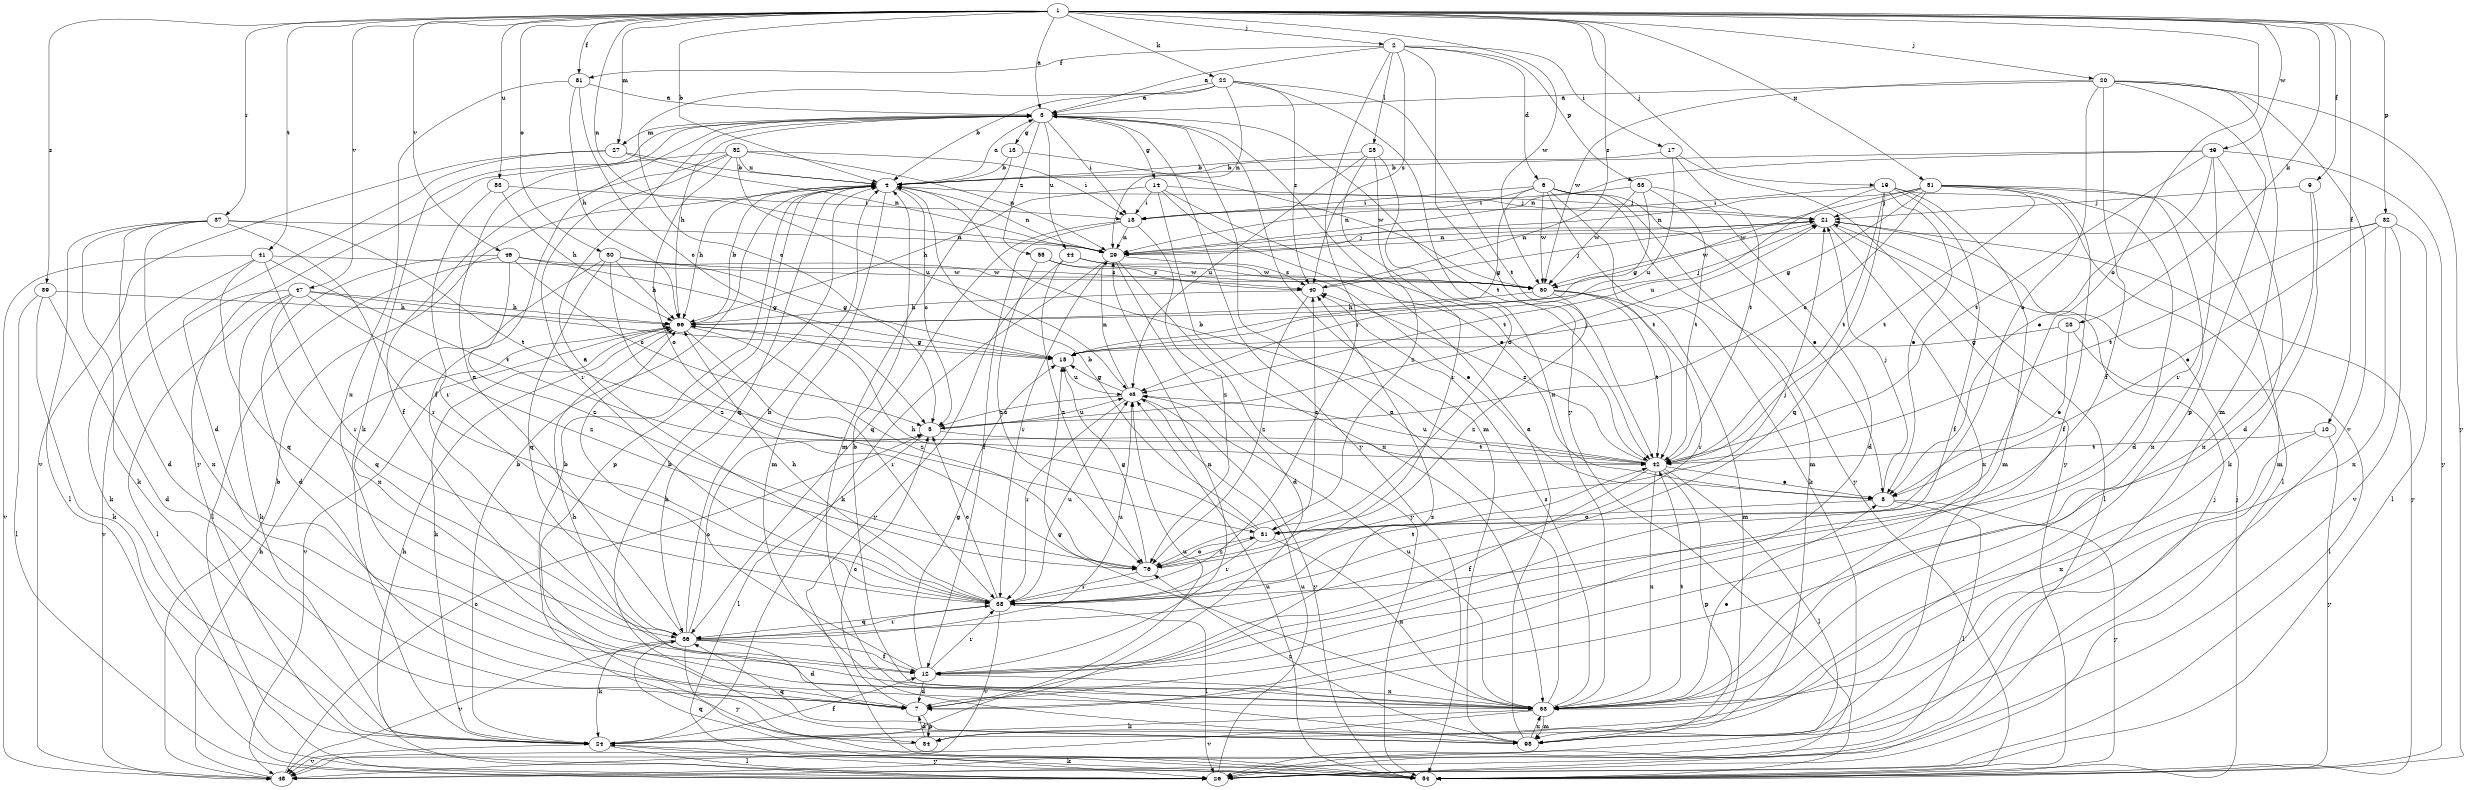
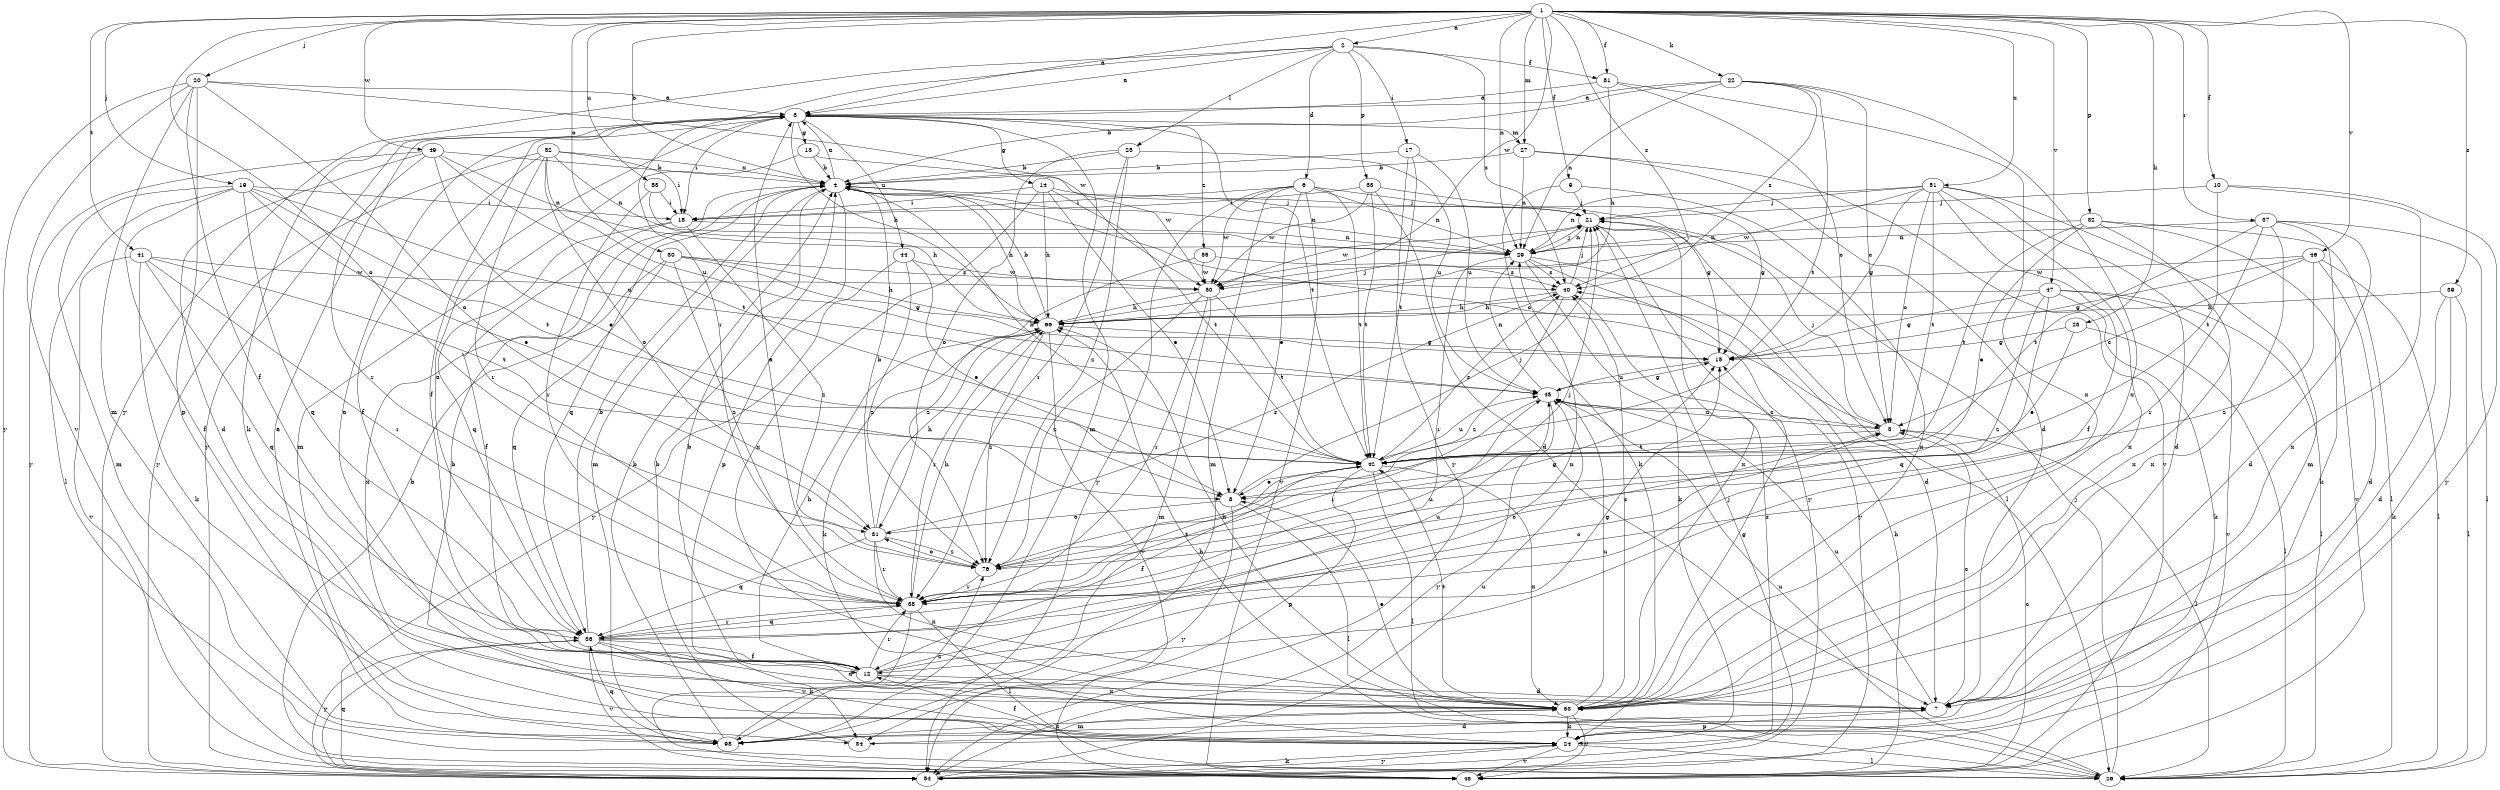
edge "1" -> "2": label "j" -> "a"
edge "10" -> "21": added, label "j"
edge "48" -> "66": now "48" -> "40"
edge "6" -> "48": label "k" -> "v"
edge "31" -> "36": added, label "q"
